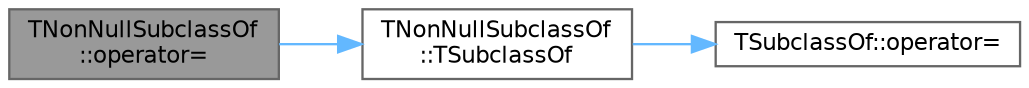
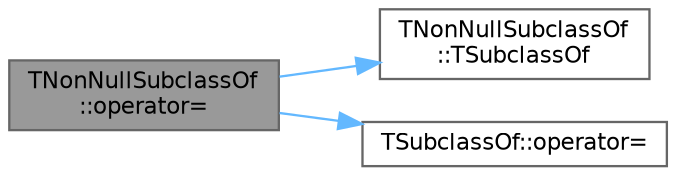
edge "TNonNullSubclassOf ::TSubclassOf" -> "TSubclassOf::operator=": now "TNonNullSubclassOf ::operator=" -> "TSubclassOf::operator="
